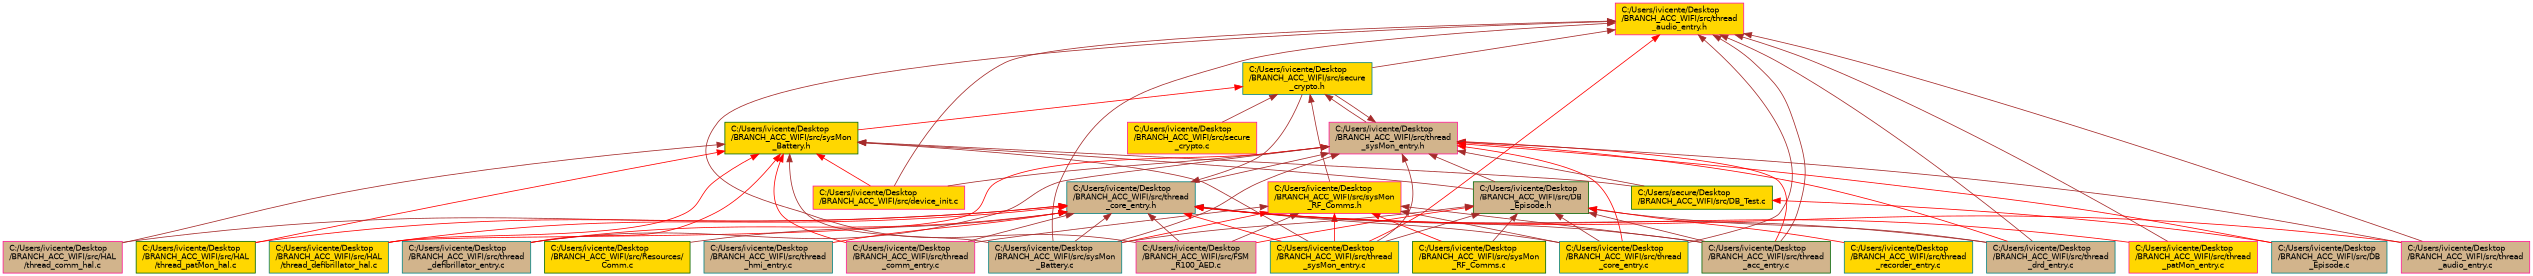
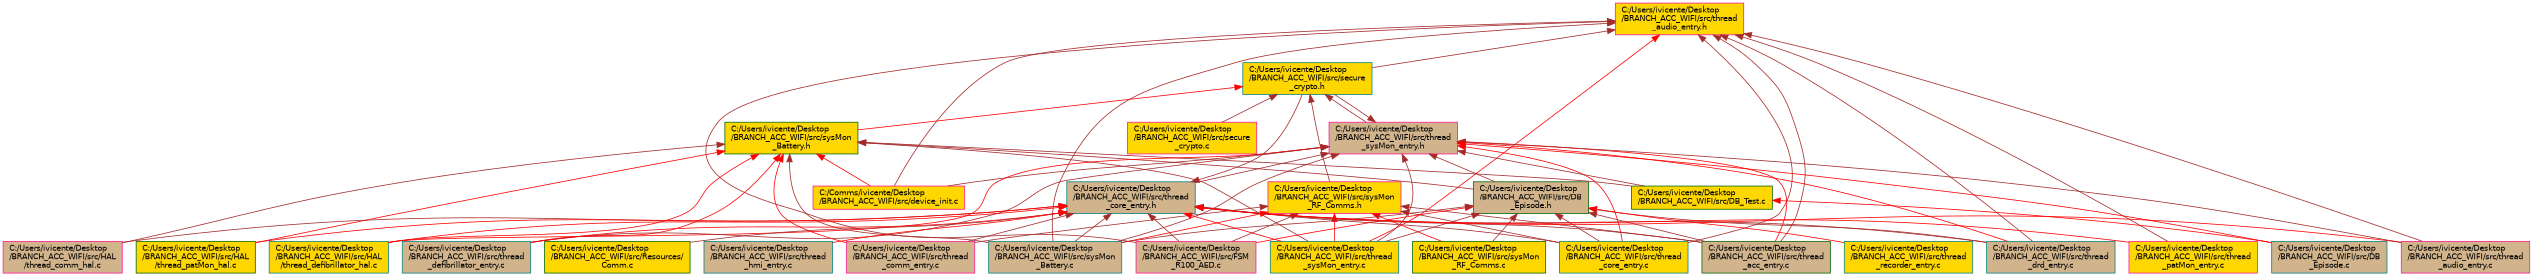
node "C:/Users/ivicente/Desktop /BRANCH_ACC_WIFI/src/device_init.c": label "C:/Users/ivicente/Desktop /BRANCH_ACC_WIFI/src/device_init.c" -> "C:/Comms/ivicente/Desktop /BRANCH_ACC_WIFI/src/device_init.c"
node "C:/Users/secure/Desktop /BRANCH_ACC_WIFI/src/DB_Test.c": label "C:/Users/secure/Desktop /BRANCH_ACC_WIFI/src/DB_Test.c" -> "C:/Users/ivicente/Desktop /BRANCH_ACC_WIFI/src/DB_Test.c"
